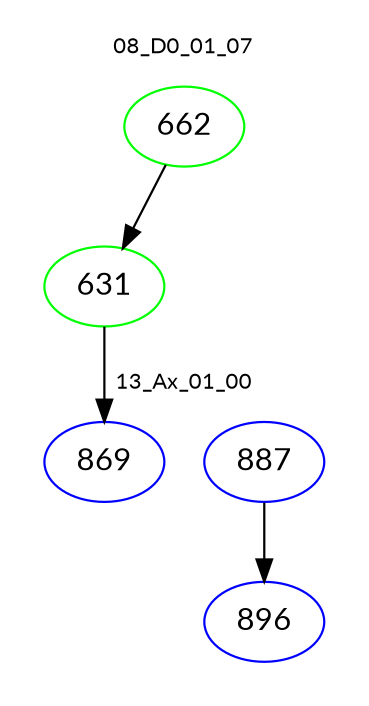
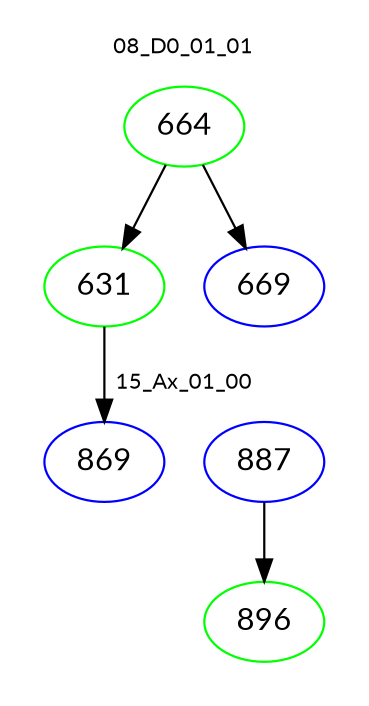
cluster "08_D0_01_07": label "08_D0_01_07" -> "08_D0_01_01"
node "662": label "662" -> "664"
node "669": added
cluster "13_Ax_01_00": label "13_Ax_01_00" -> "15_Ax_01_00"
node "896": color blue -> green
